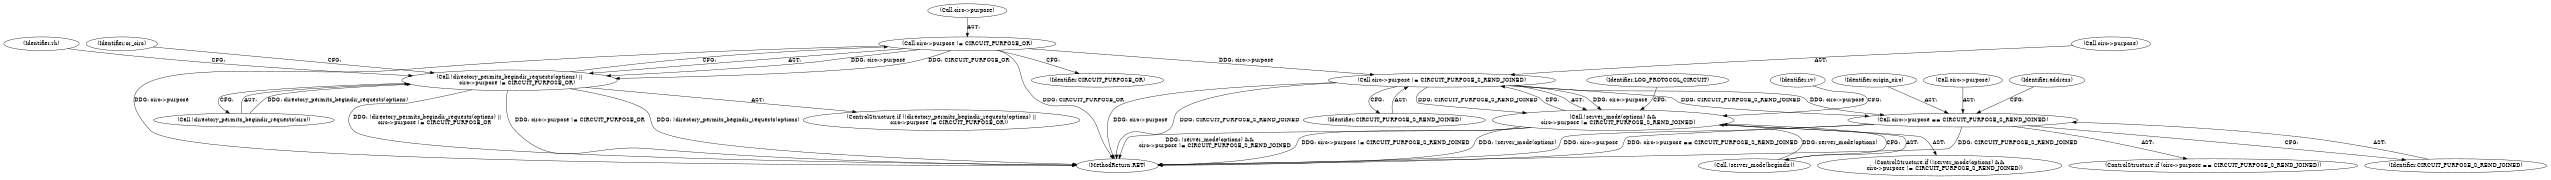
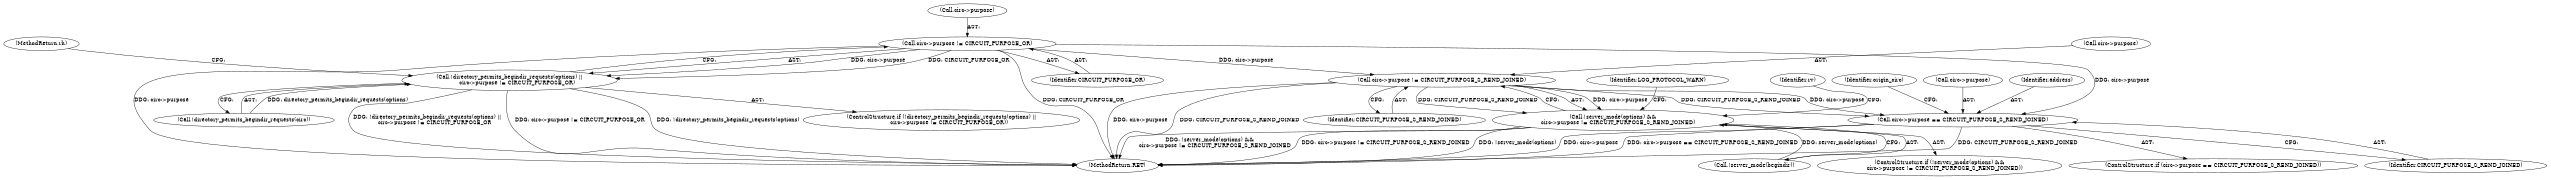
node "(Identifier,rh)": label "(Identifier,rh)" -> "(MethodReturn,rh)"
node "(Identifier,or_circ)": removed
edge "(Call,circ->purpose != CIRCUIT_PURPOSE_OR)" -> "(Call,circ->purpose == CIRCUIT_PURPOSE_S_REND_JOINED)": added, label "DDG: circ->purpose"
edge "(Identifier,CIRCUIT_PURPOSE_OR)" -> "(Call,circ->purpose != CIRCUIT_PURPOSE_OR)": added, label "AST:"
edge "(Call,circ->purpose != CIRCUIT_PURPOSE_OR)" -> "(Identifier,CIRCUIT_PURPOSE_OR)": label "CFG: " -> "AST: "
node "(Identifier,LOG_PROTOCOL_CIRCUIT)": label "(Identifier,LOG_PROTOCOL_CIRCUIT)" -> "(Identifier,LOG_PROTOCOL_WARN)"
edge "(Identifier,origin_circ)" -> "(Call,circ->purpose == CIRCUIT_PURPOSE_S_REND_JOINED)": label "AST: " -> "CFG: "
edge "(Identifier,address)" -> "(Call,circ->purpose == CIRCUIT_PURPOSE_S_REND_JOINED)": label "CFG: " -> "AST: "
